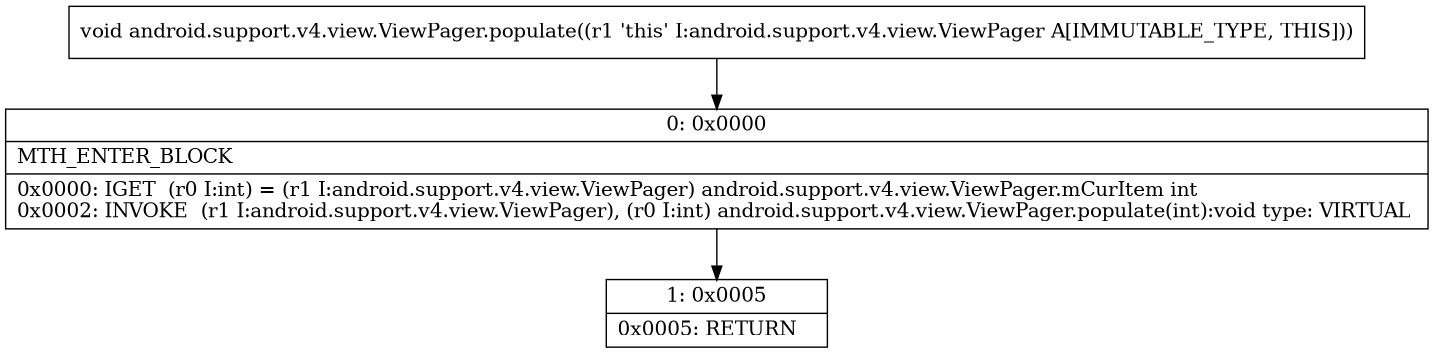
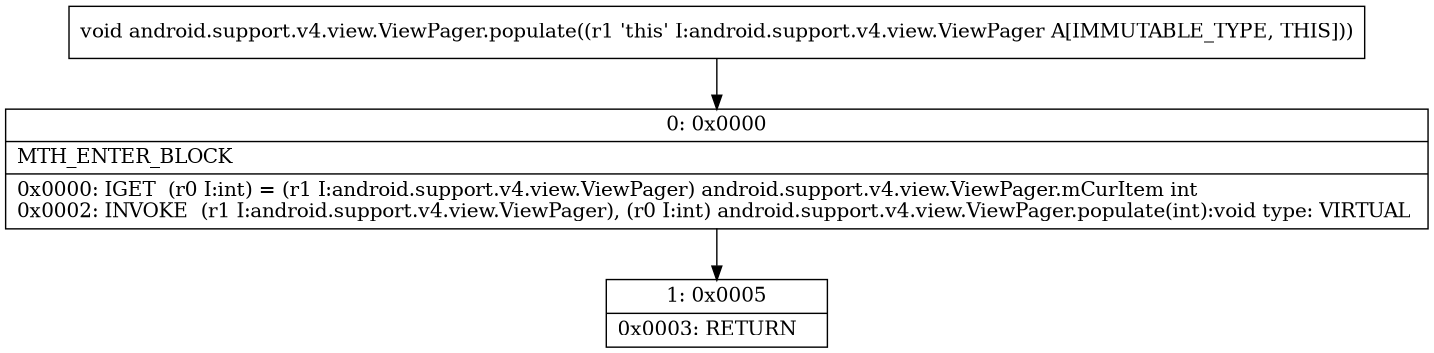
node "1: 0x0005": text "0x0005: RETURN" -> "0x0003: RETURN"
